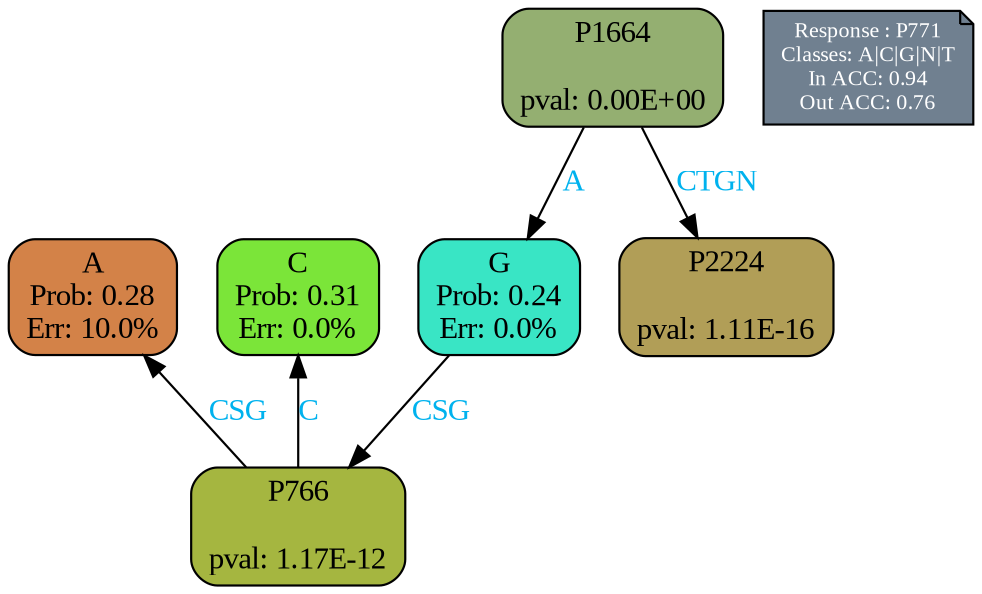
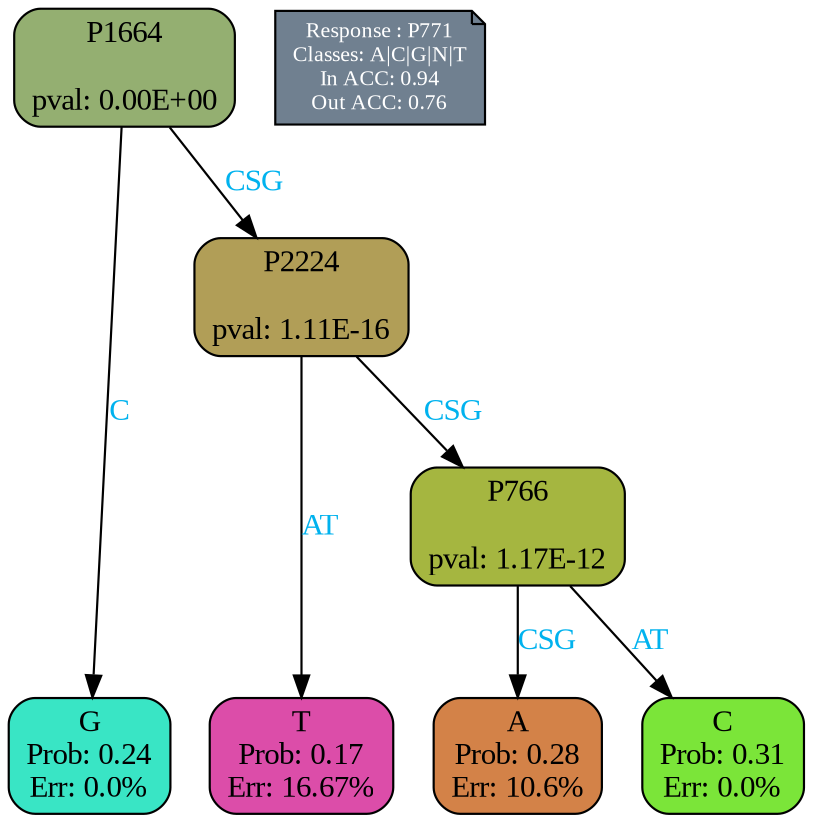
edge "P1664 pval: 0.00E+00" -> "G Prob: 0.24 Err: 0.0%": label "A" -> "C"
edge "P1664 pval: 0.00E+00" -> "P2224 pval: 1.11E-16": label "CTGN" -> "CSG"
node "A Prob: 0.28 Err: 10.0%": label "A Prob: 0.28 Err: 10.0%" -> "A Prob: 0.28 Err: 10.6%"
edge "G Prob: 0.24 Err: 0.0%" -> "P766 pval: 1.17E-12": now "P2224 pval: 1.11E-16" -> "P766 pval: 1.17E-12"
edge "P766 pval: 1.17E-12" -> "C Prob: 0.31 Err: 0.0%": label "C" -> "AT"
node "T Prob: 0.17 Err: 16.67%": added
